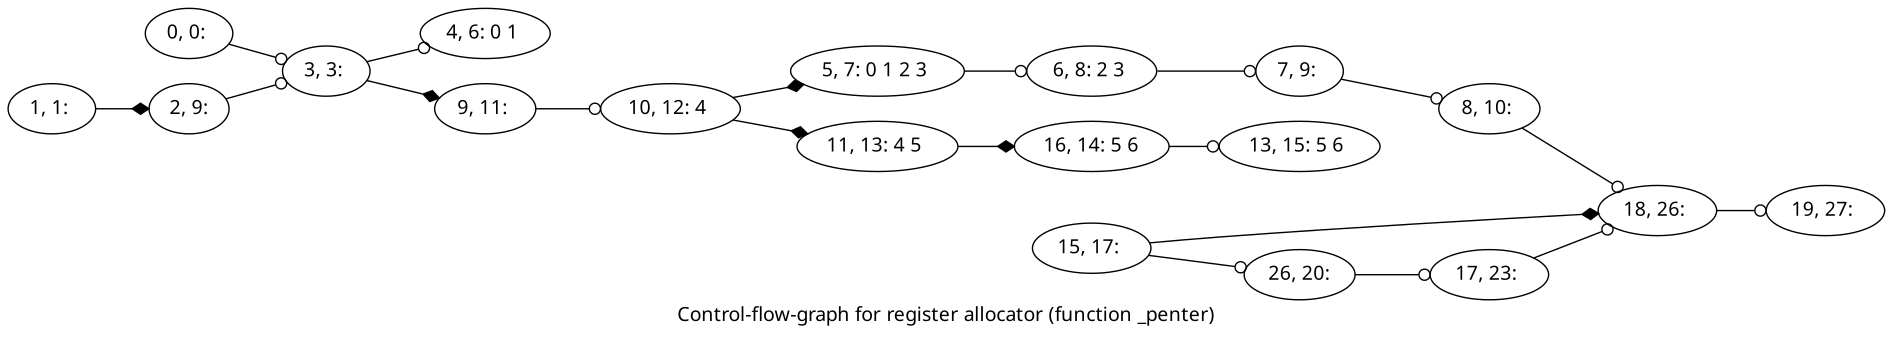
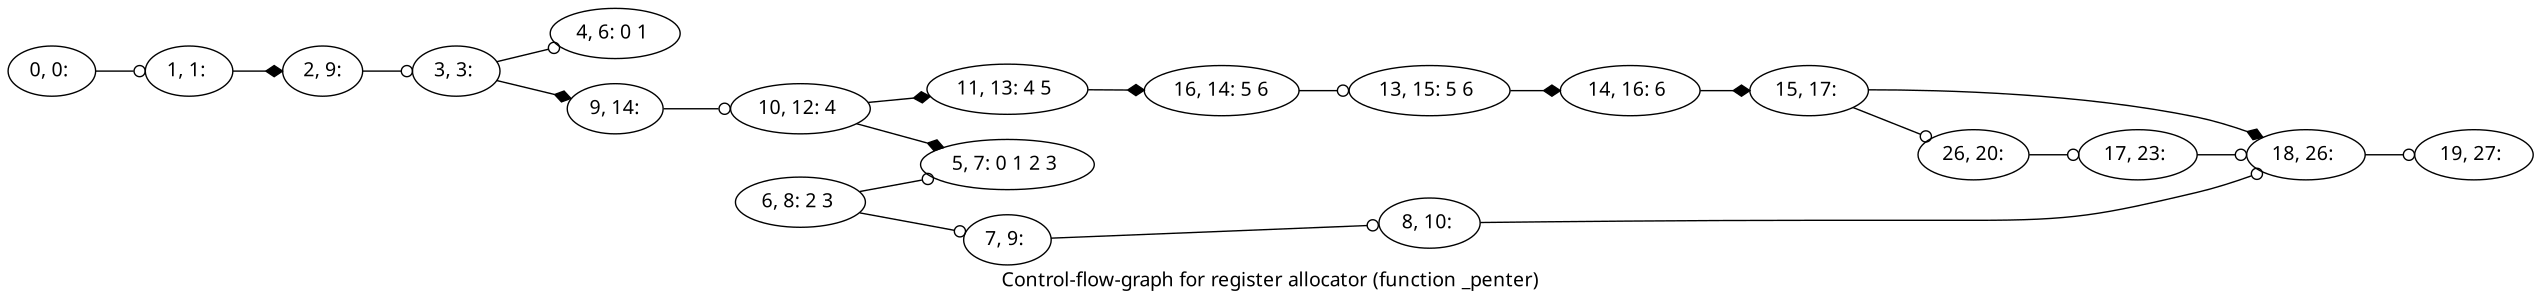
edge "0, 0:" -> "3, 3:": now "0, 0:" -> "1, 1:"
edge "5, 7: 0 1 2 3" -> "6, 8: 2 3": reversed
node "14, 16: 6": added
node "9, 11:": label "9, 11:" -> "9, 14:"
